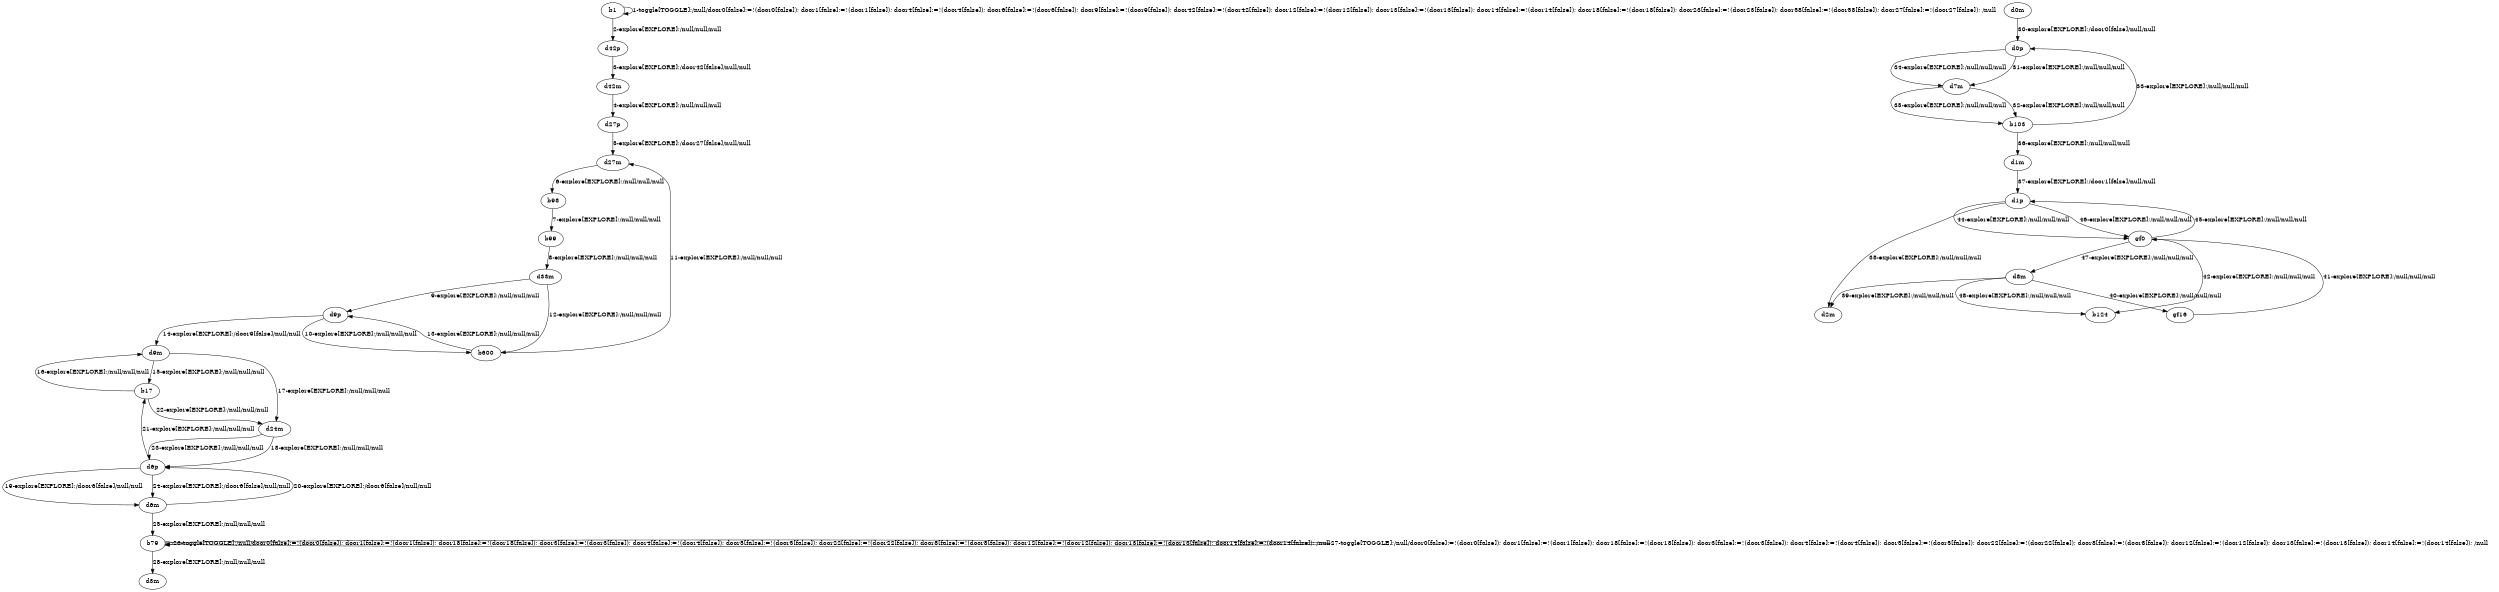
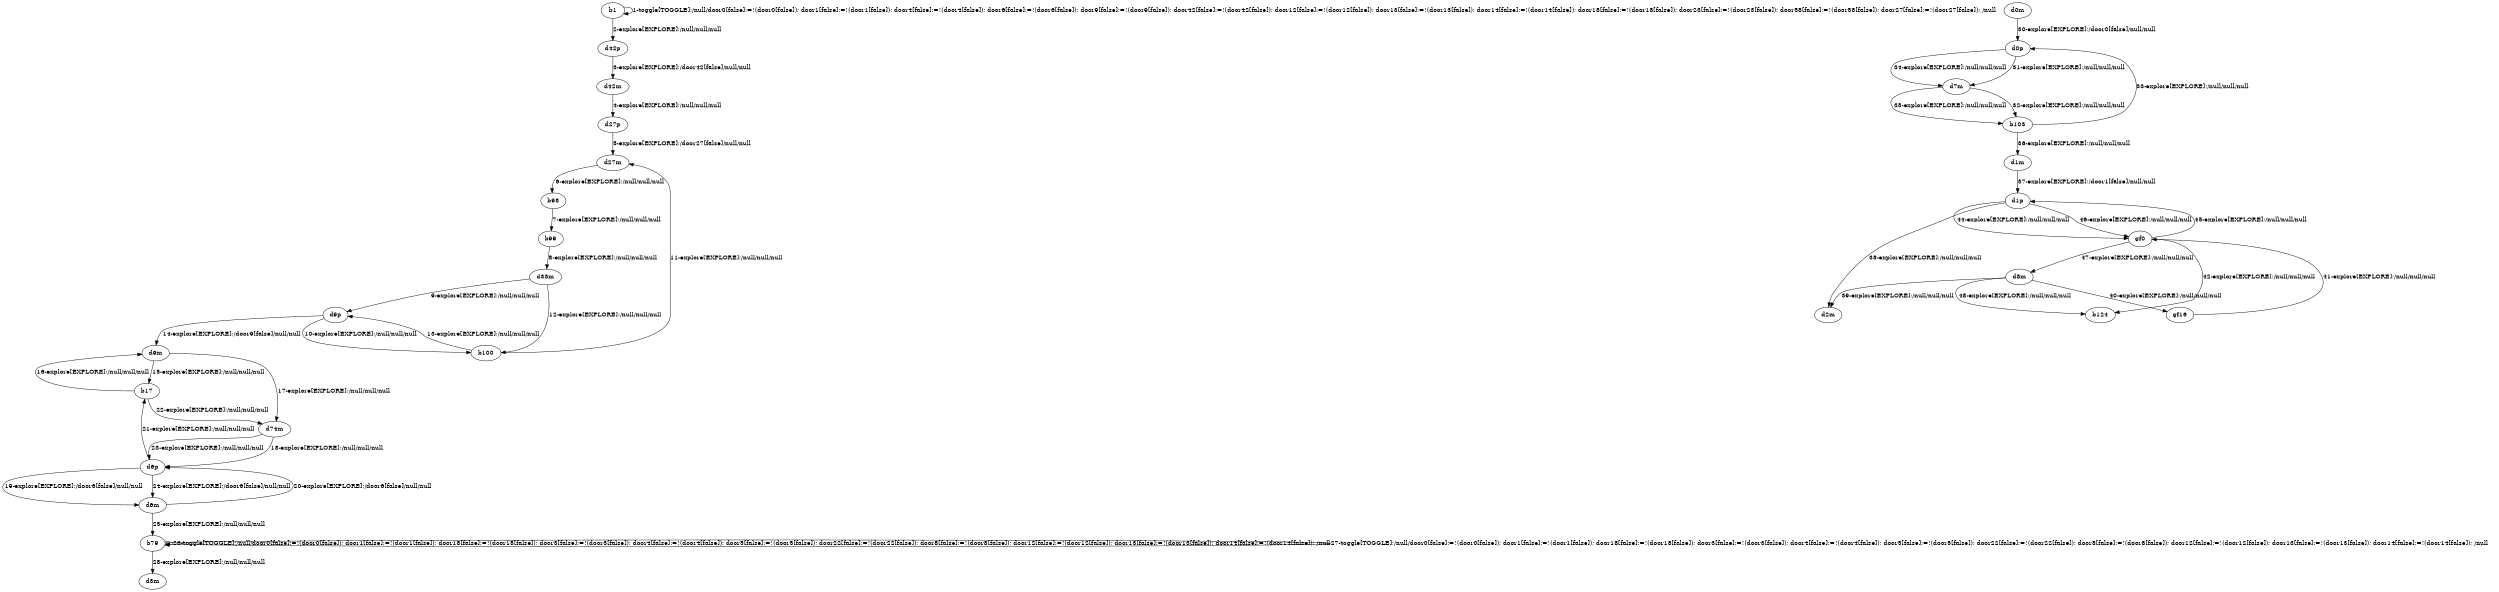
node "b600": label "b600" -> "b100"
node "d24m": label "d24m" -> "d74m"
